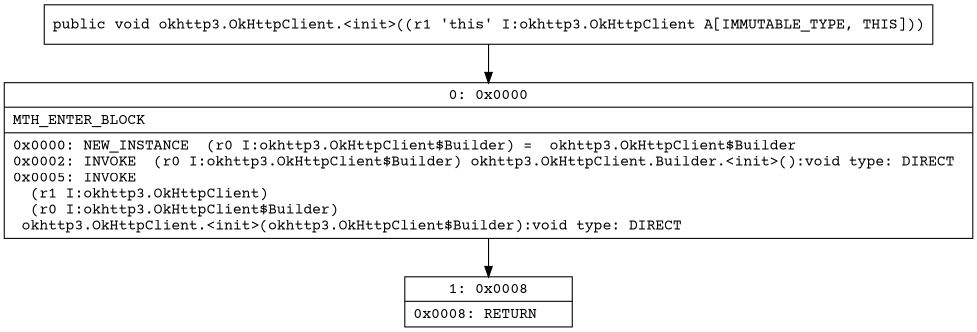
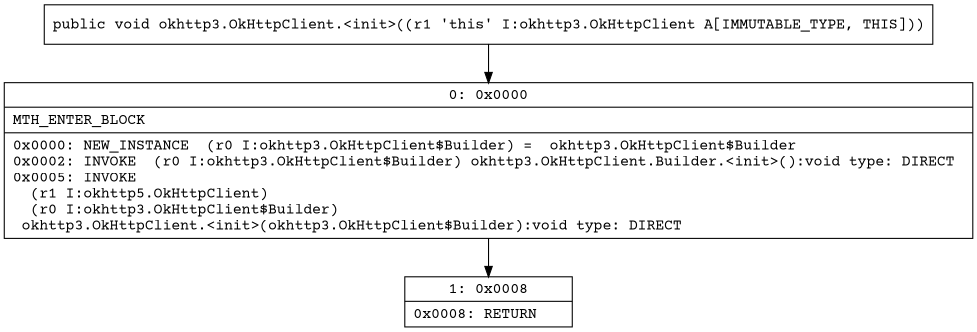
node "0: 0x0000": text "(r1 I:okhttp3.OkHttpClient)" -> "(r1 I:okhttp5.OkHttpClient)"
